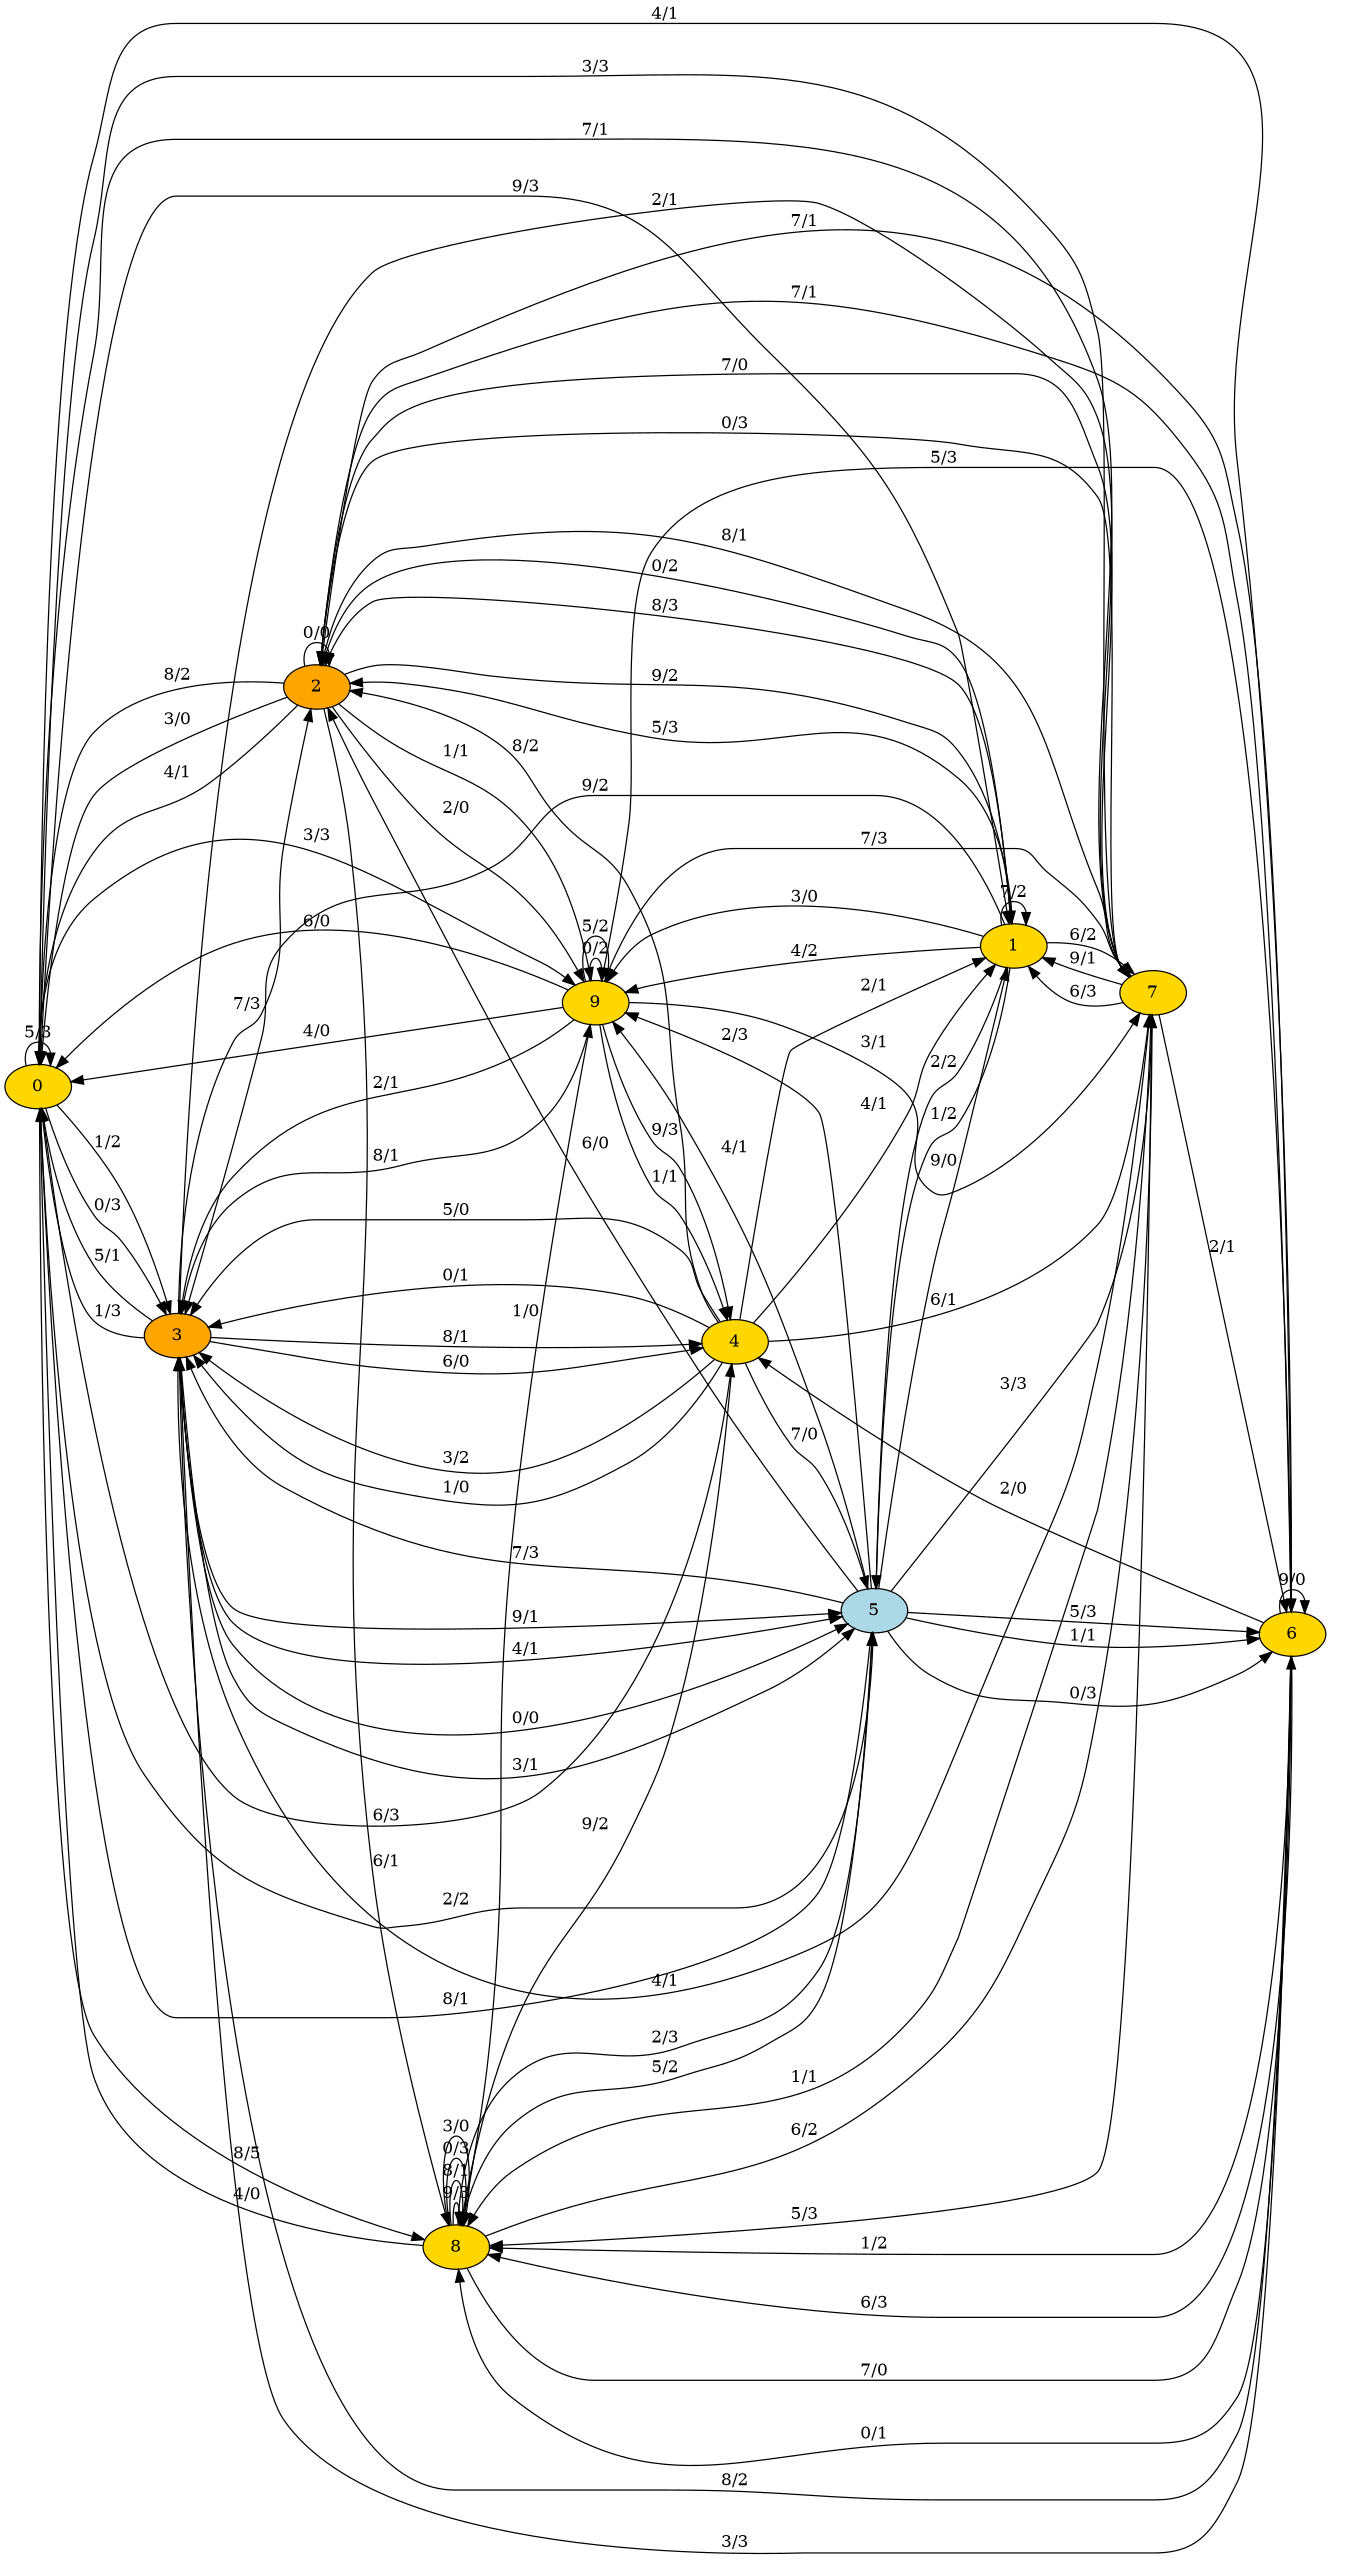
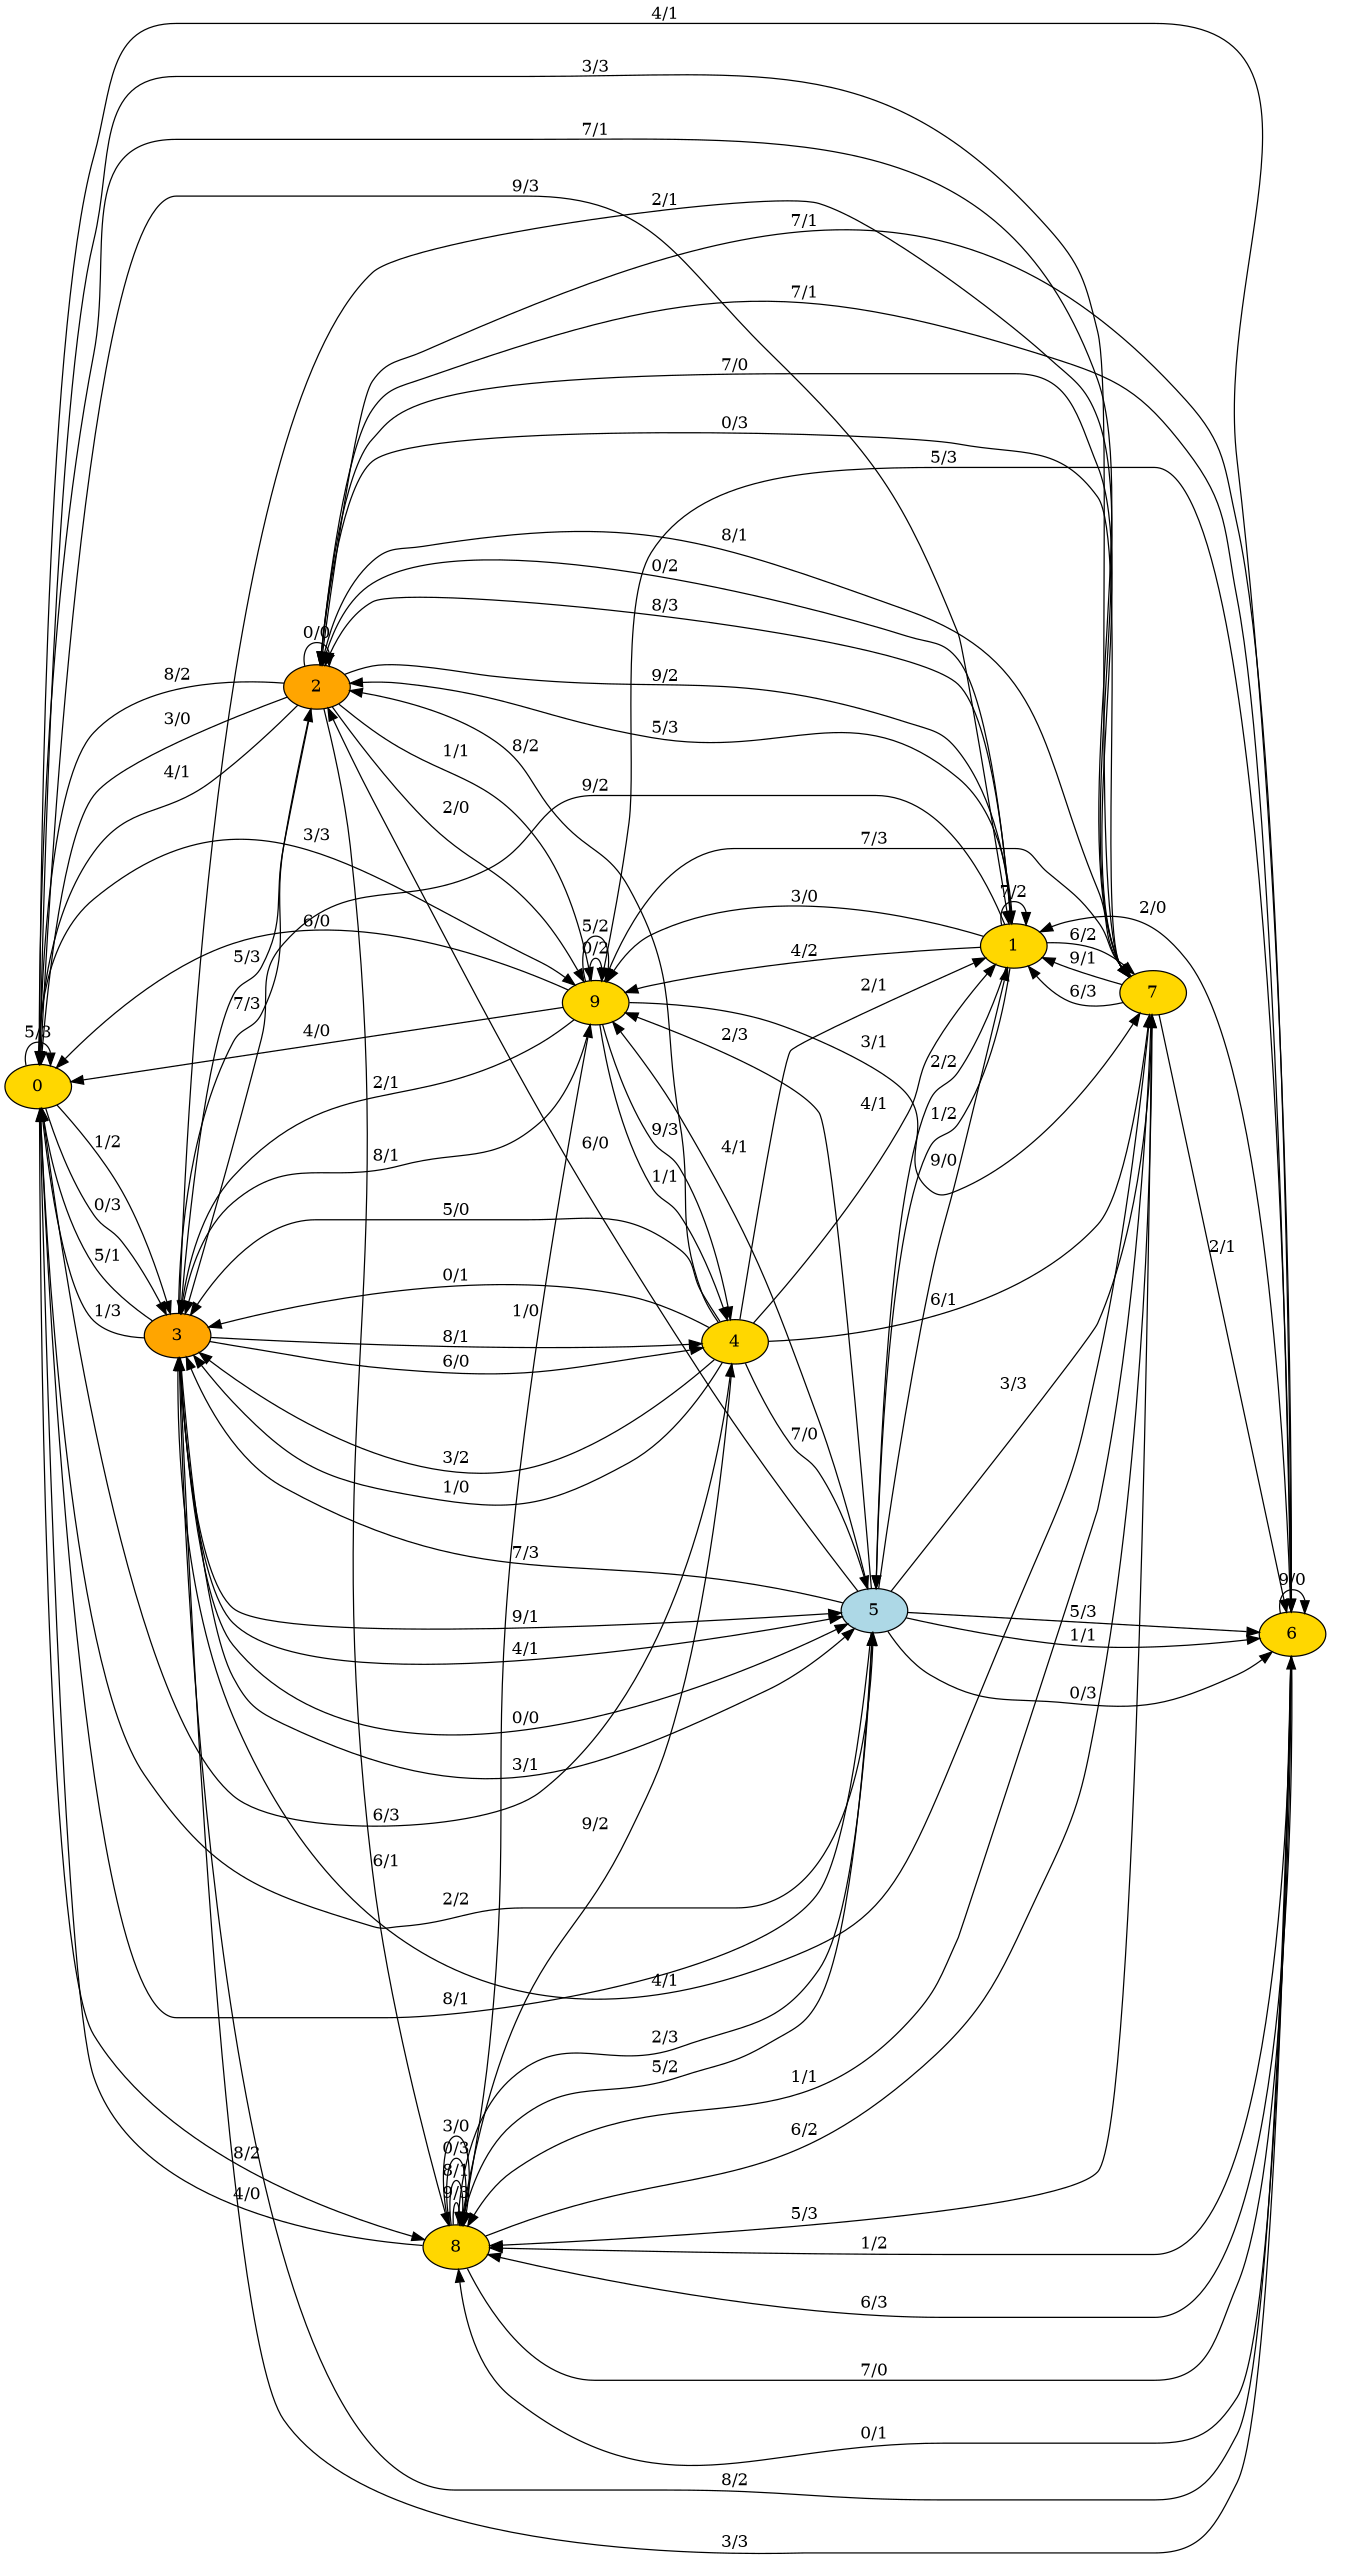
edge "2" -> "3": added, label "5/3"
edge "6" -> "4": now "6" -> "1"
edge "0" -> "8": label "8/5" -> "8/2"
